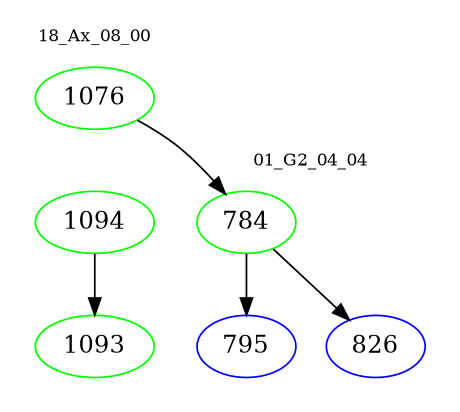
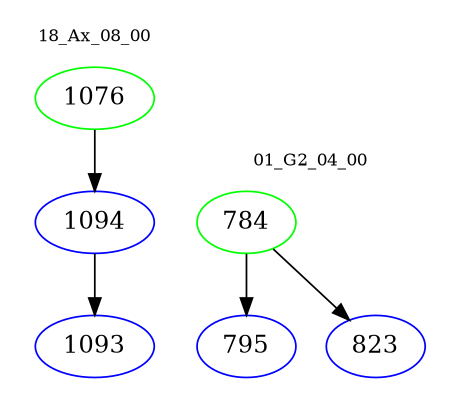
edge "1076" -> "784": now "1076" -> "1094"
cluster "01_G2_04_04": label "01_G2_04_04" -> "01_G2_04_00"
node "1094": color green -> blue
node "1093": color green -> blue
node "826": label "826" -> "823"
